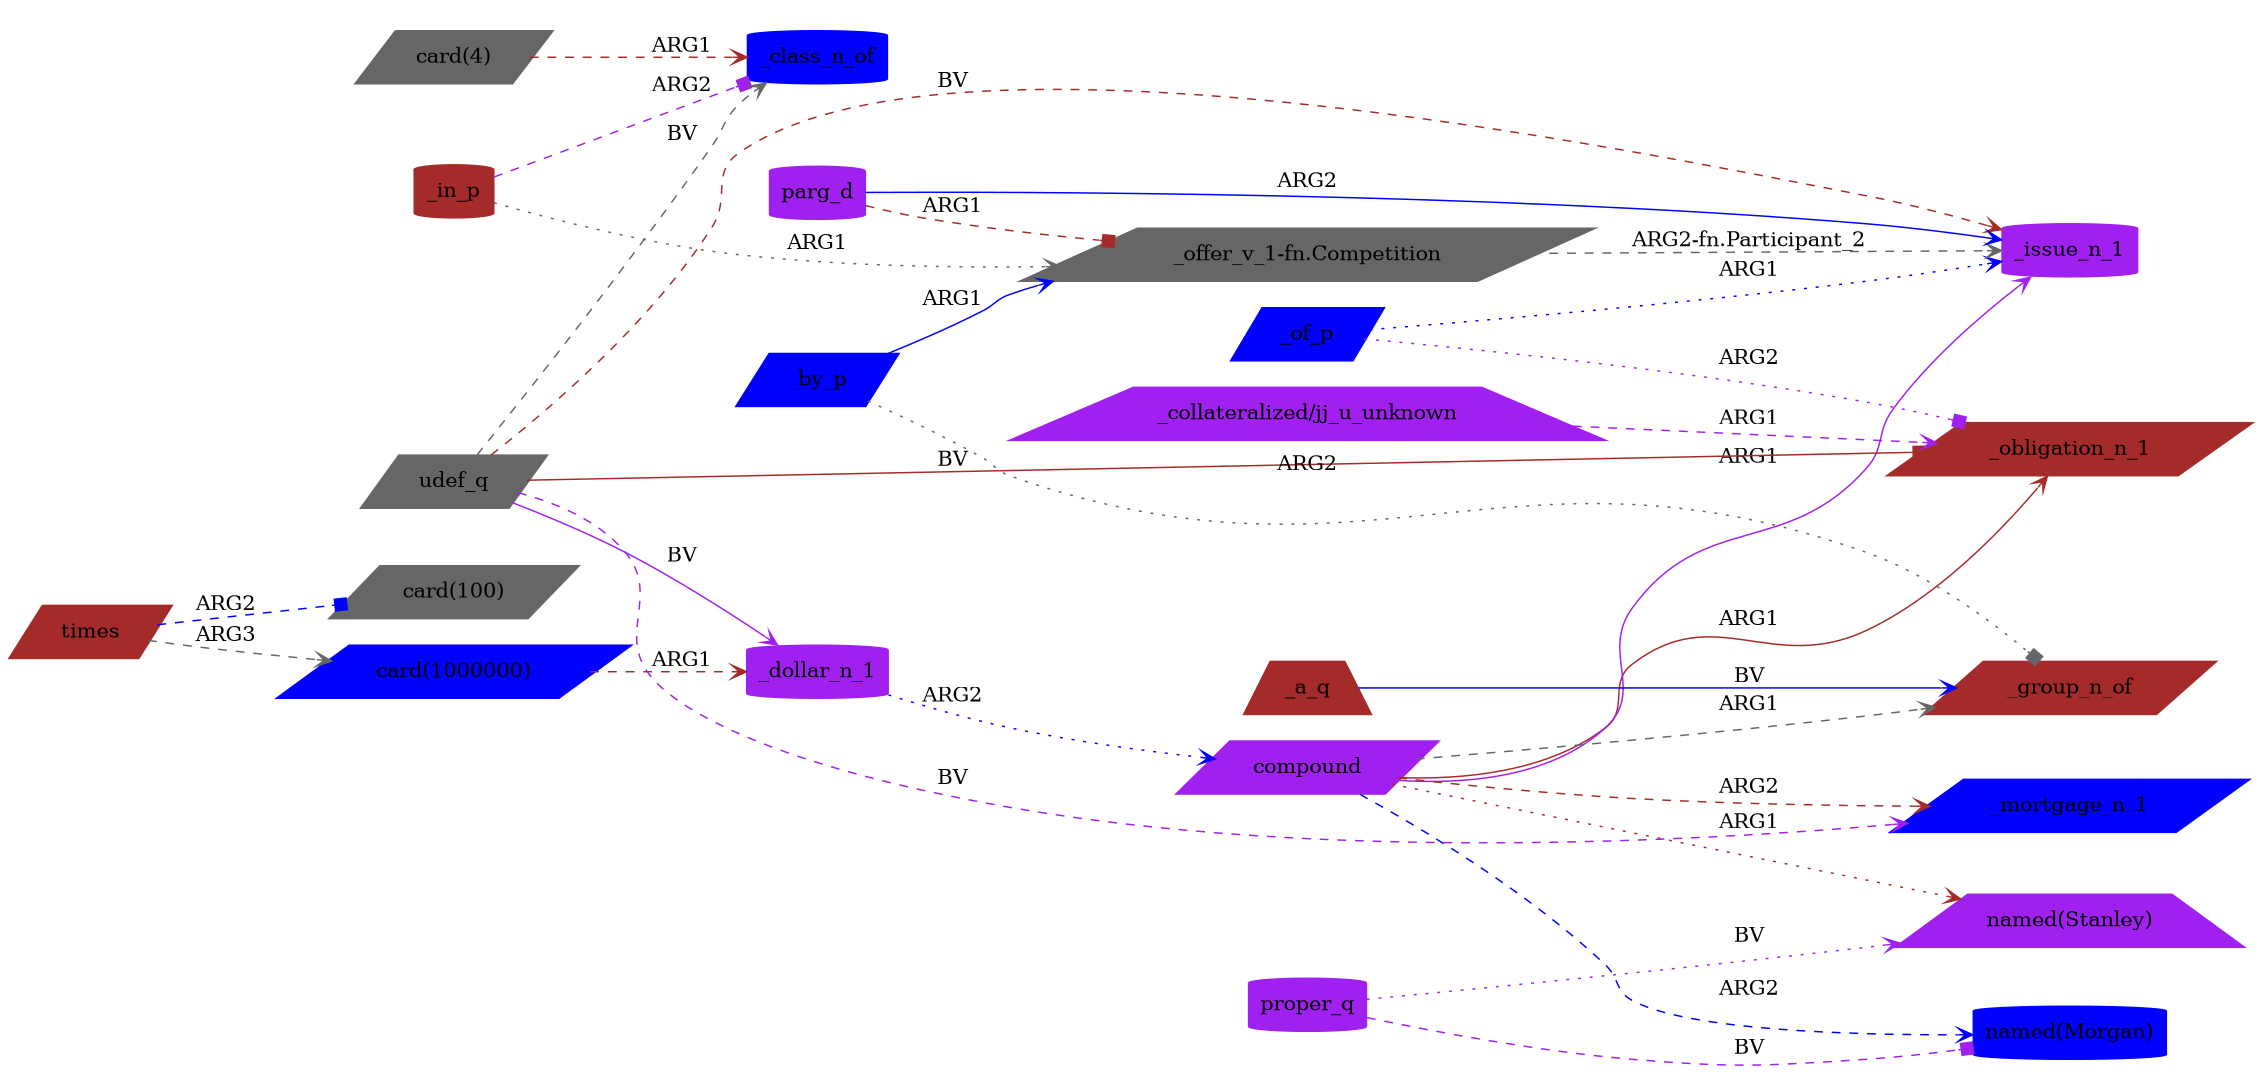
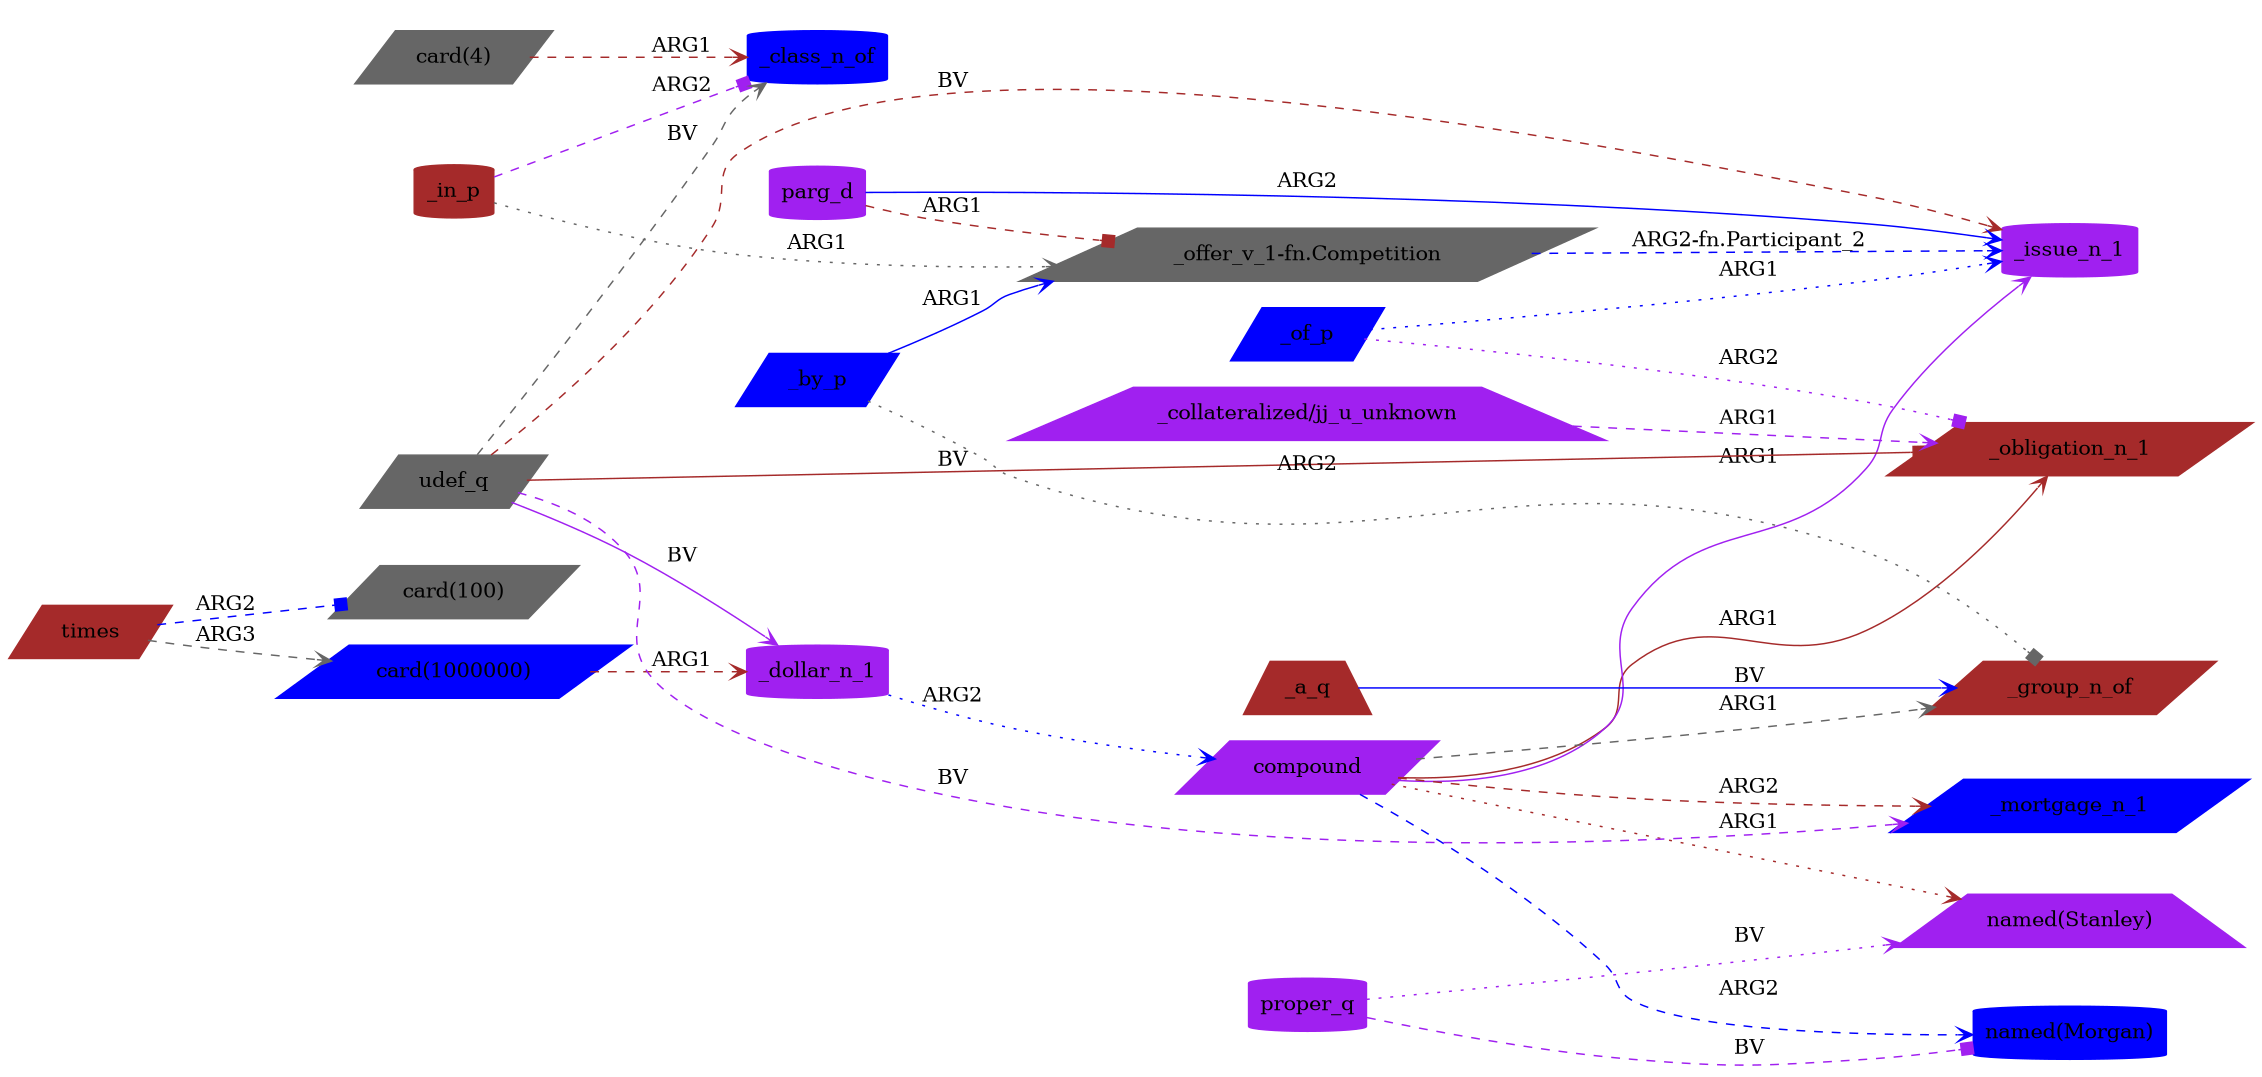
edge "_offer_v_1-fn.Competition" -> "_issue_n_1": color gray40 -> blue
